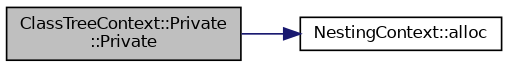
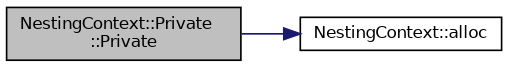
node "ClassTreeContext::Private ::Private": label "ClassTreeContext::Private ::Private" -> "NestingContext::Private ::Private"
